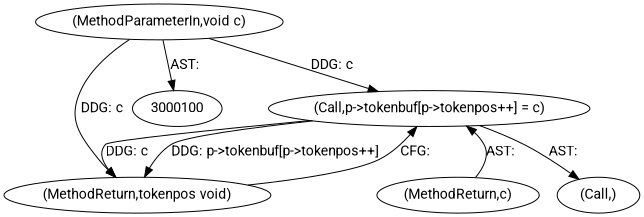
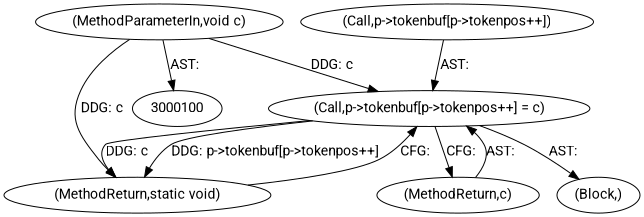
node "(Call,p->tokenbuf[p->tokenpos++])": added
edge "(Call,p->tokenbuf[p->tokenpos++] = c)" -> "(MethodReturn,c)": added, label "CFG:"
node "(MethodReturn,tokenpos void)": label "(MethodReturn,tokenpos void)" -> "(MethodReturn,static void)"
node "(Call,)": label "(Call,)" -> "(Block,)"
